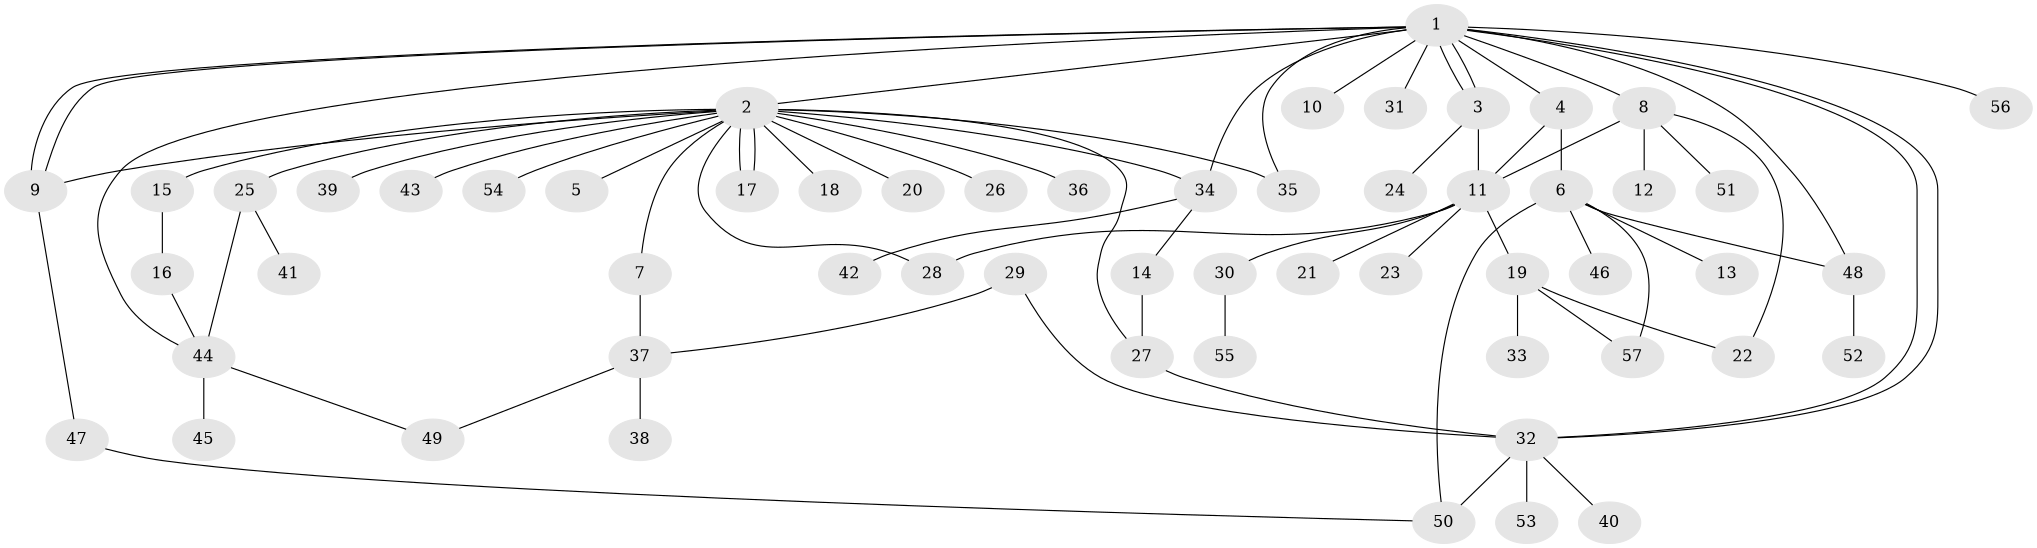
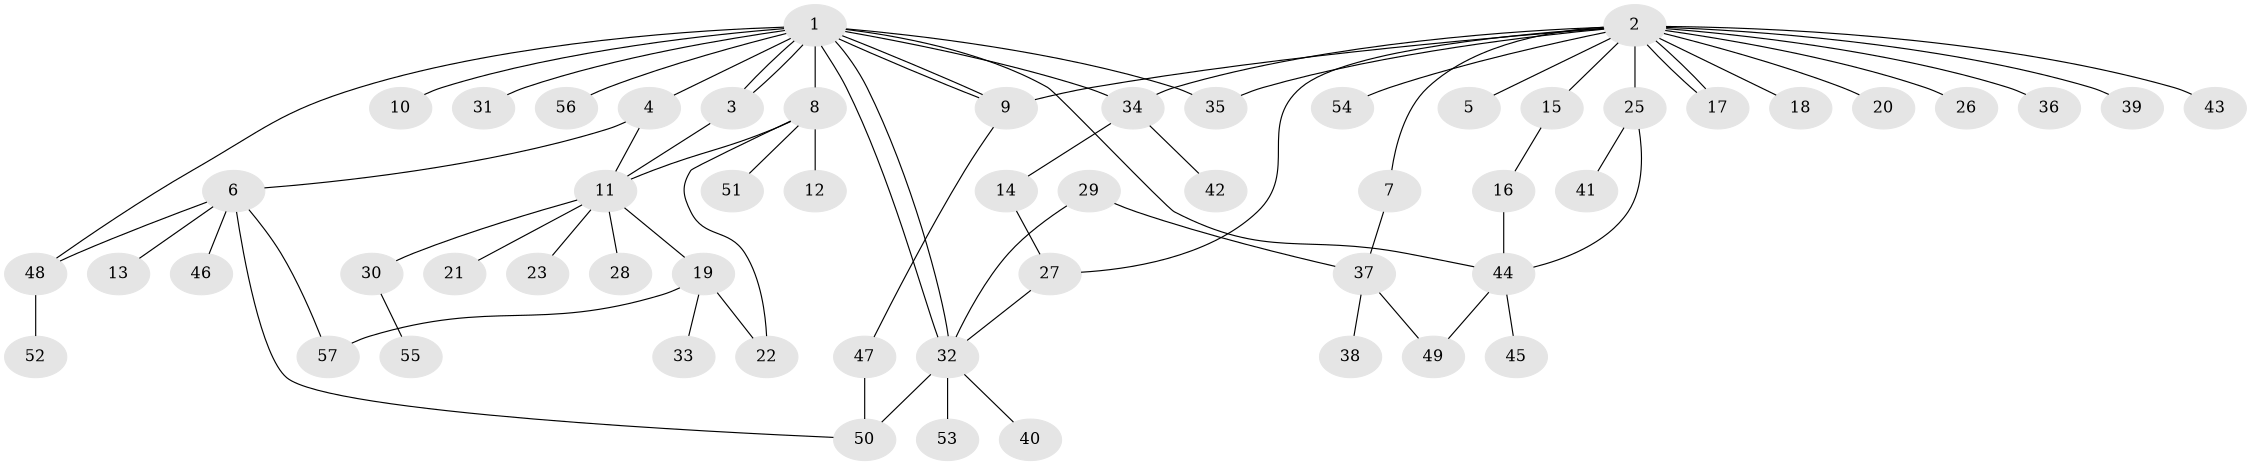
edge "1" -- "2": removed
node "24": removed
edge "2" -- "28": removed
